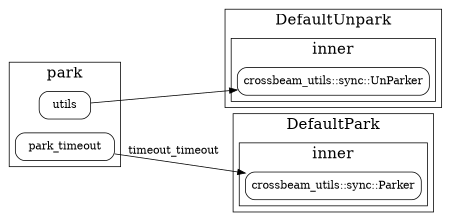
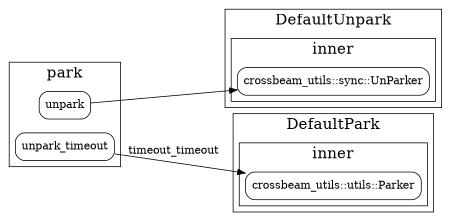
node "utils": label "utils" -> "unpark"
node "park_timeout": label "park_timeout" -> "unpark_timeout"
node "crossbeam_utils::sync::Parker": label "crossbeam_utils::sync::Parker" -> "crossbeam_utils::utils::Parker"
